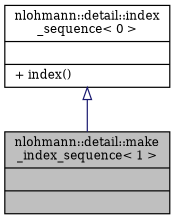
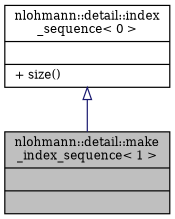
node "nlohmann::detail::index": text "+ index()" -> "+ size()"
